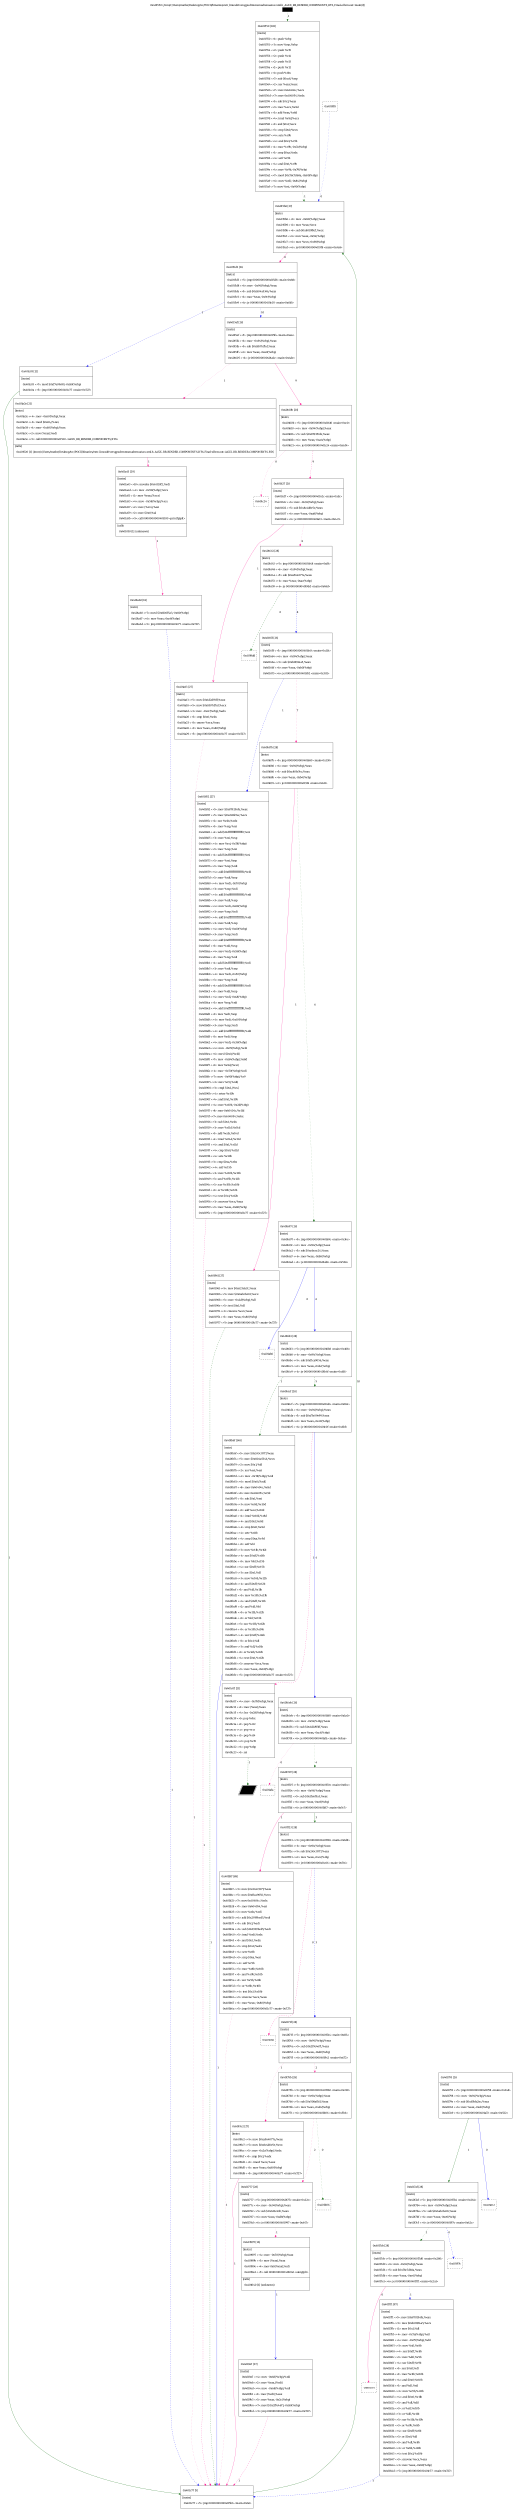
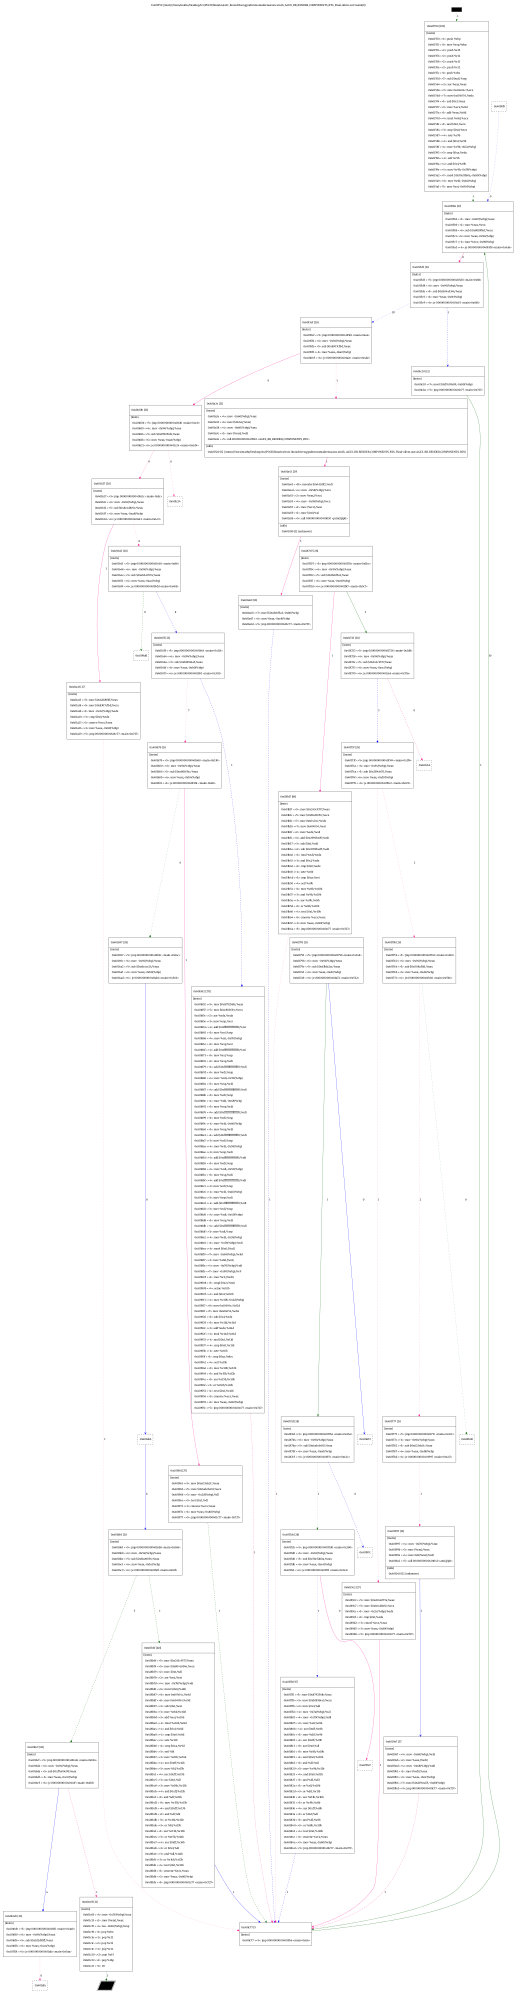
edge "0x401697 [28]" -> "0x4016b3 [28]": now "0x401ab6" -> "0x4016b3 [28]"
edge "0x4016eb [28]" -> "0x401707 [28]": removed, label "4"
